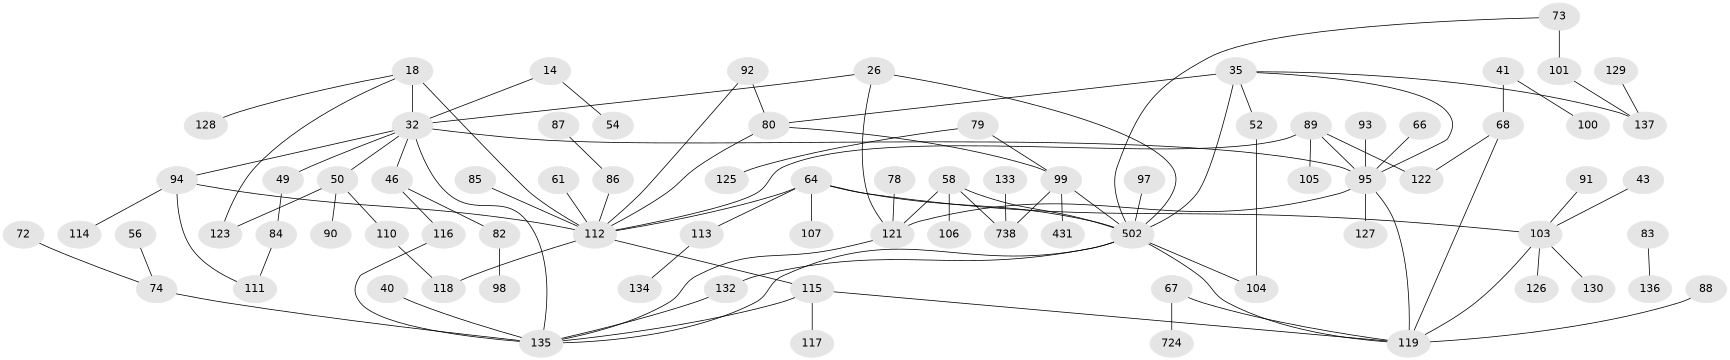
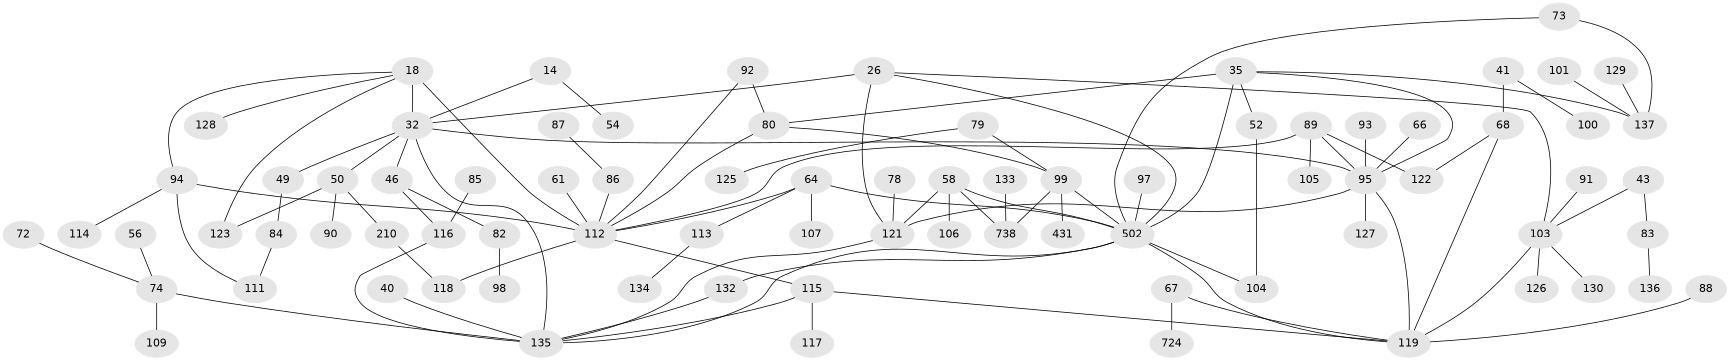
edge "73" -- "101": now "73" -- "137"
edge "32" -- "94": now "18" -- "94"
edge "85" -- "112": now "85" -- "116"
edge "43" -- "83": added
edge "64" -- "103": now "26" -- "103"
node "110": label "110" -> "210"
node "109": added
